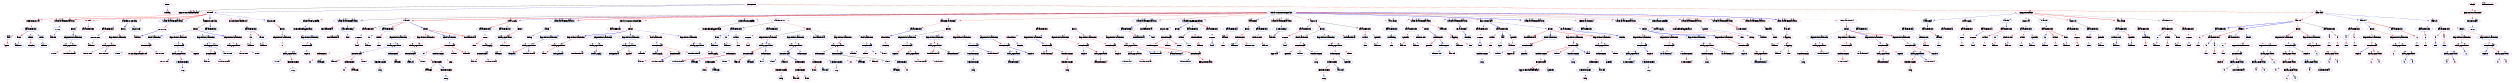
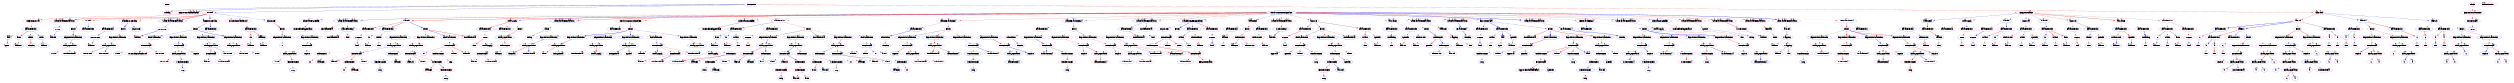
edge "Enter" -> "solidity": now "SourceUnit" -> "solidity"
node "claimReward_TOD24": added
node "setReward_TOD24": label "setReward_TOD24" -> "setReward_ERC24"
node "_from": label "_from" -> "_balance"
